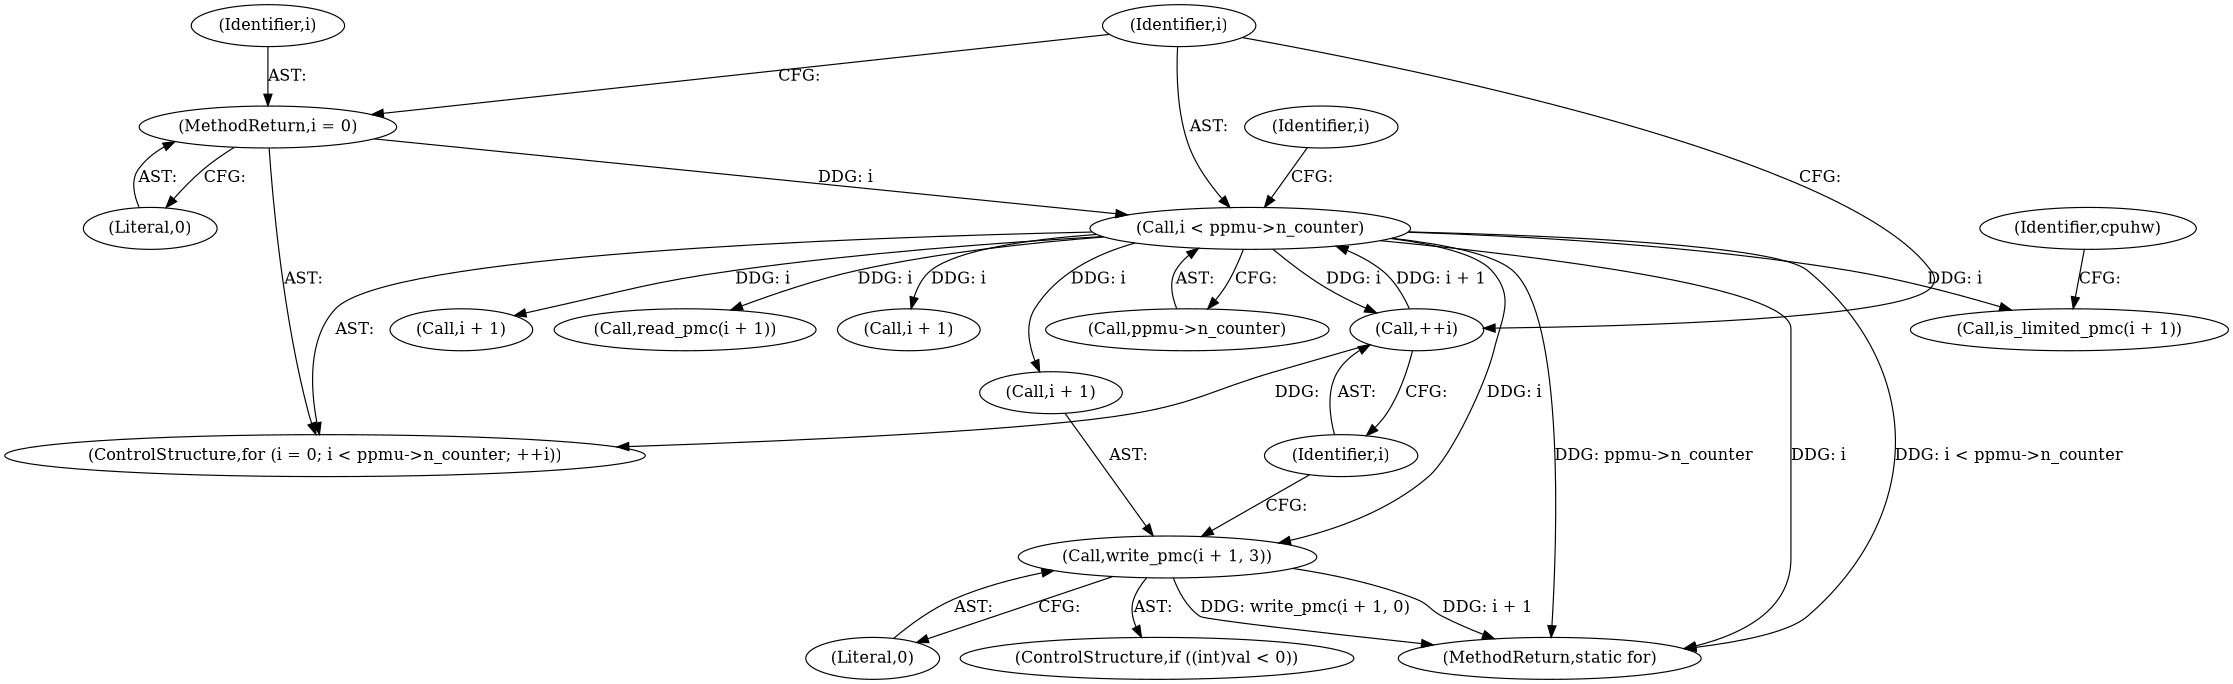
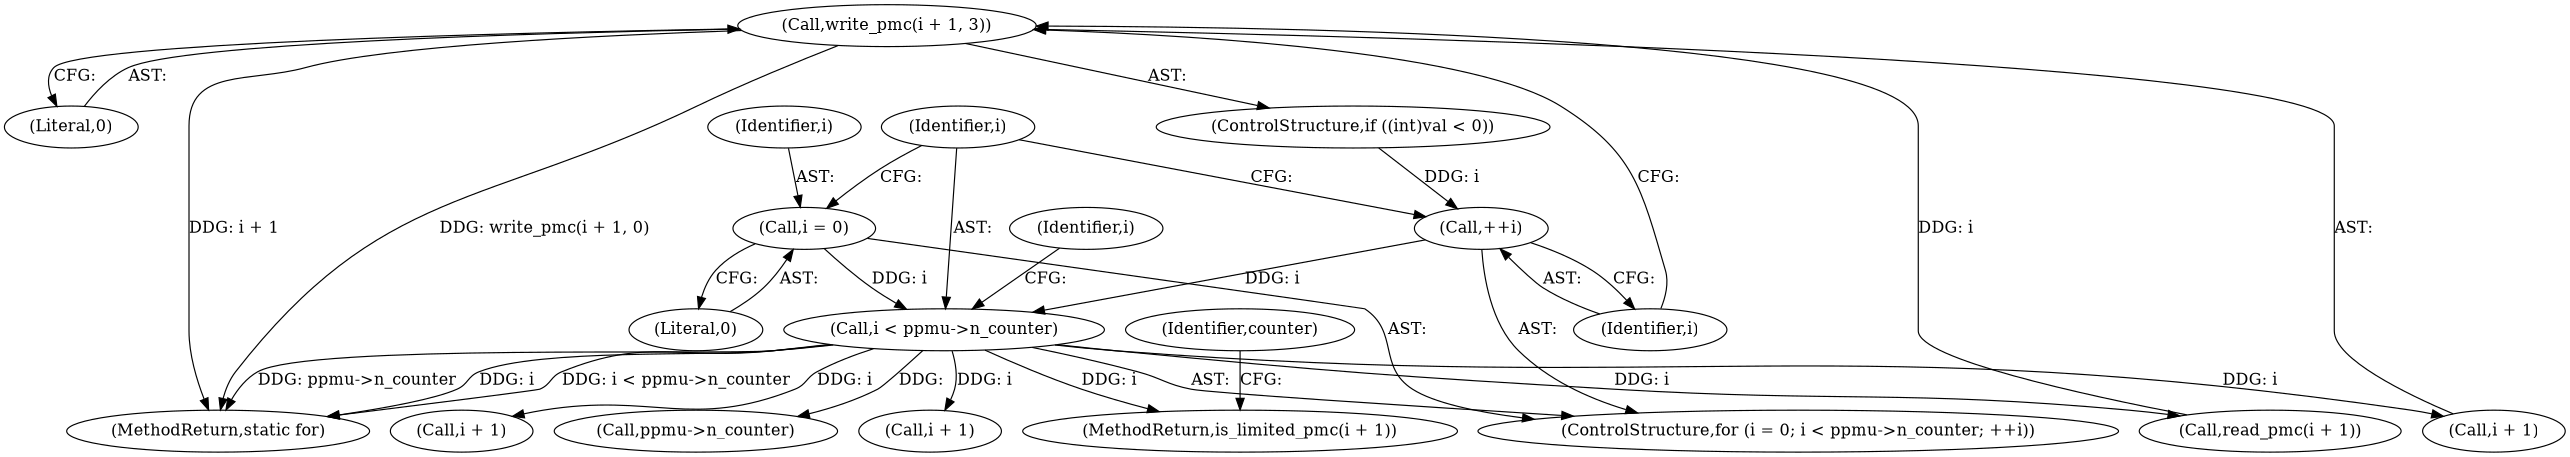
node "(MethodReturn,i = 0)": label "(MethodReturn,i = 0)" -> "(Call,i = 0)"
node "(Identifier,cpuhw)": label "(Identifier,cpuhw)" -> "(Identifier,counter)"
edge "(Call,i < ppmu->n_counter)" -> "(Call,ppmu->n_counter)": label "CFG: " -> "DDG: "
edge "(Call,++i)" -> "(Call,i < ppmu->n_counter)": label "DDG: i + 1" -> "DDG: i"
edge "(Call,ppmu->n_counter)" -> "(Call,i < ppmu->n_counter)": removed, label "AST:"
edge "(Call,i < ppmu->n_counter)" -> "(Call,++i)": now "(ControlStructure,if ((int)val < 0))" -> "(Call,++i)"
node "(Call,is_limited_pmc(i + 1))": label "(Call,is_limited_pmc(i + 1))" -> "(MethodReturn,is_limited_pmc(i + 1))"
edge "(Call,++i)" -> "(ControlStructure,for (i = 0; i < ppmu->n_counter; ++i))": label "DDG: " -> "AST: "
edge "(Call,i < ppmu->n_counter)" -> "(Call,write_pmc(i + 1, 3))": now "(Call,read_pmc(i + 1))" -> "(Call,write_pmc(i + 1, 3))"
